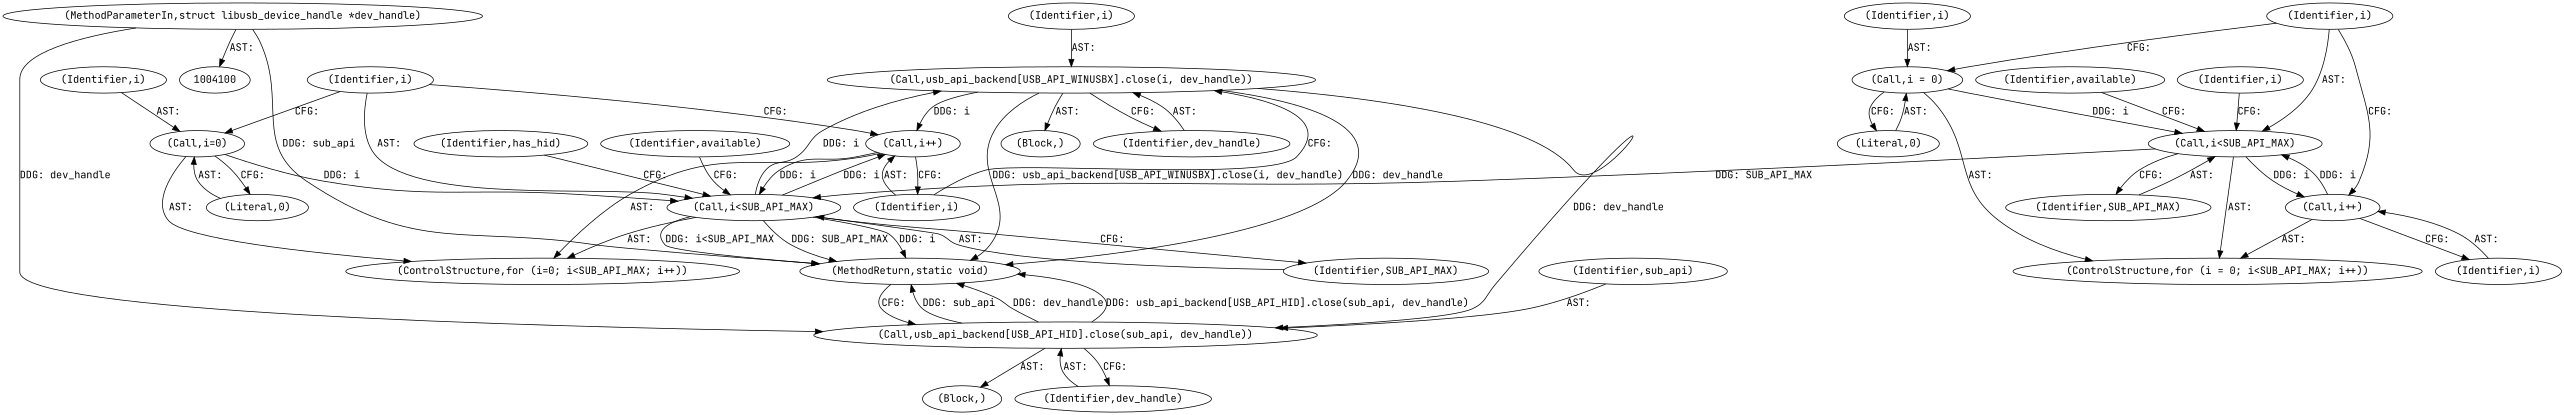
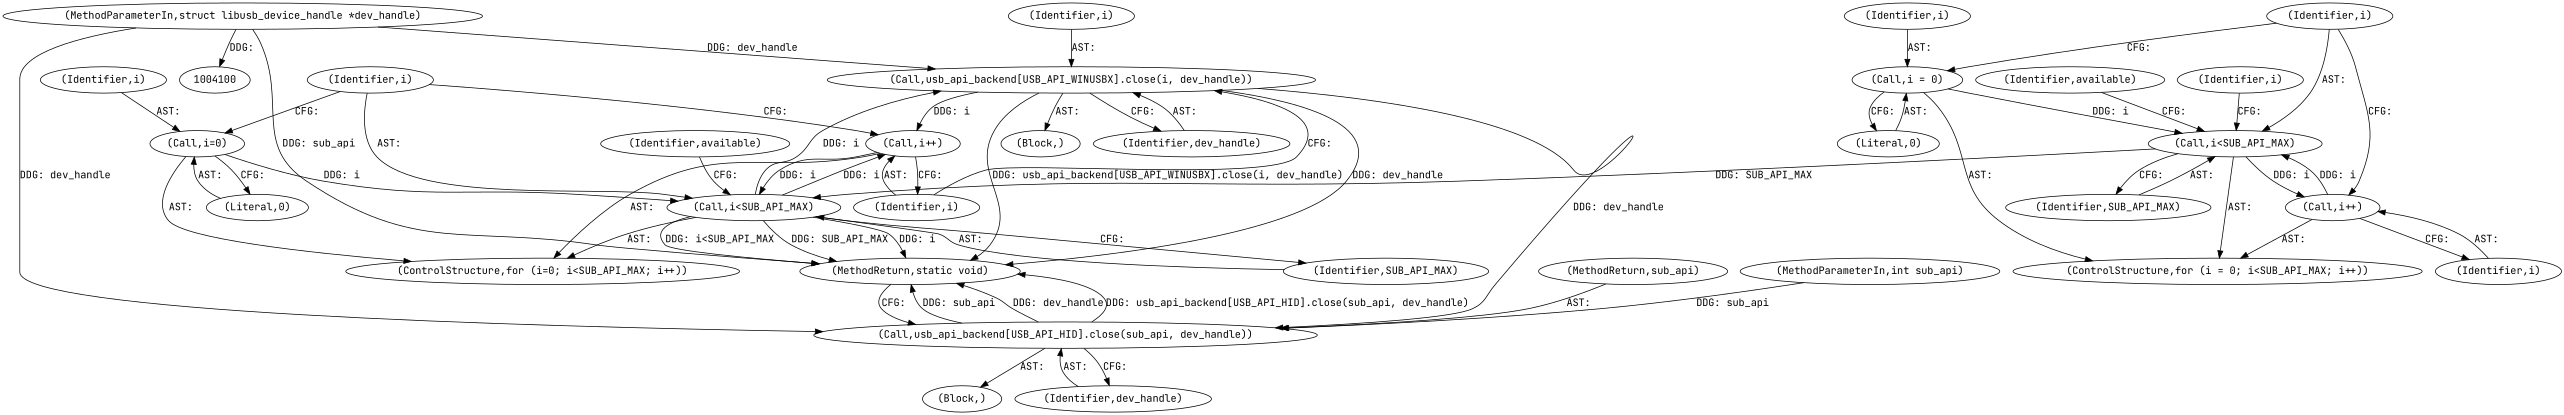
edge "(MethodParameterIn,struct libusb_device_handle *dev_handle)" -> "1004100": label "AST: " -> "DDG: "
edge "(MethodParameterIn,struct libusb_device_handle *dev_handle)" -> "(Call,usb_api_backend[USB_API_WINUSBX].close(i, dev_handle))": added, label "DDG: dev_handle"
node "(Identifier,has_hid)": removed
node "(Identifier,sub_api)": label "(Identifier,sub_api)" -> "(MethodReturn,sub_api)"
node "(MethodParameterIn,int sub_api)": added
